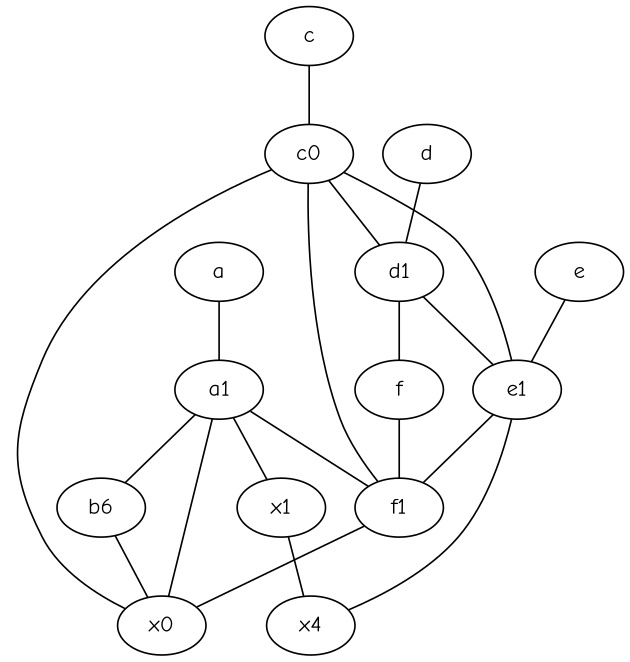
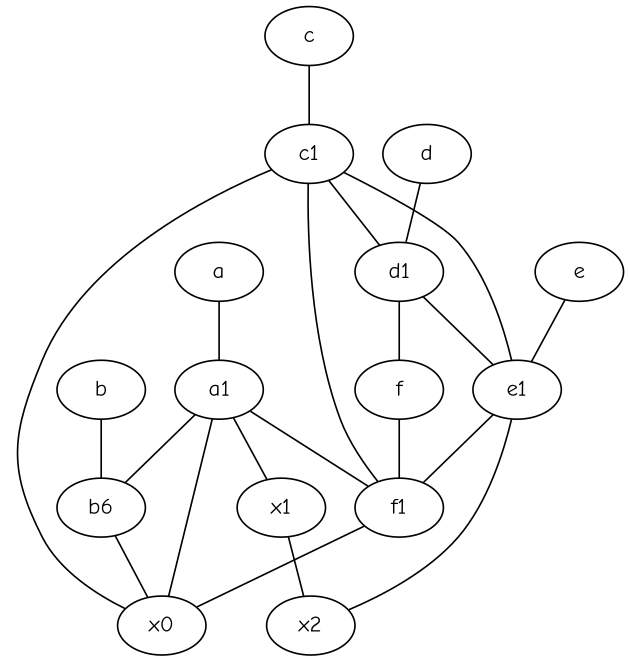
node "c0": label "c0" -> "c1"
node "b": added
node "x4": label "x4" -> "x2"
